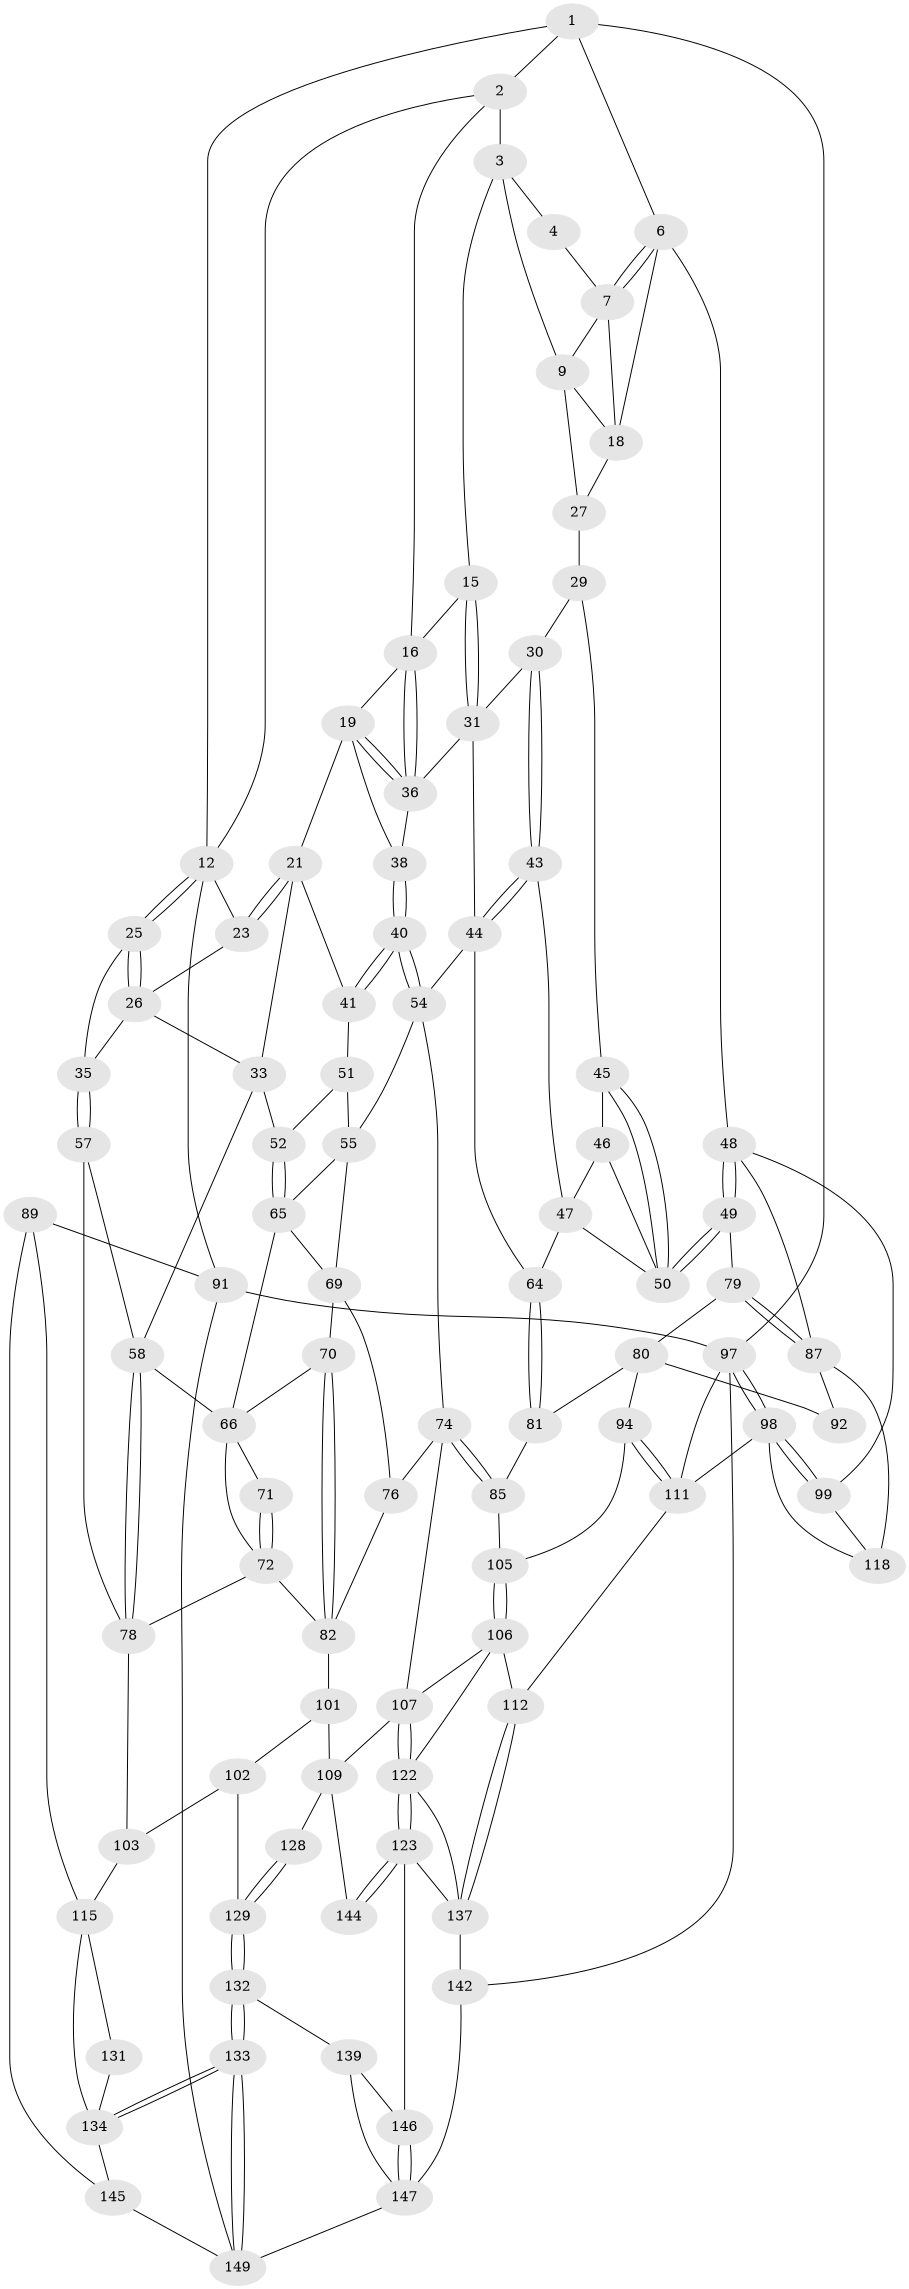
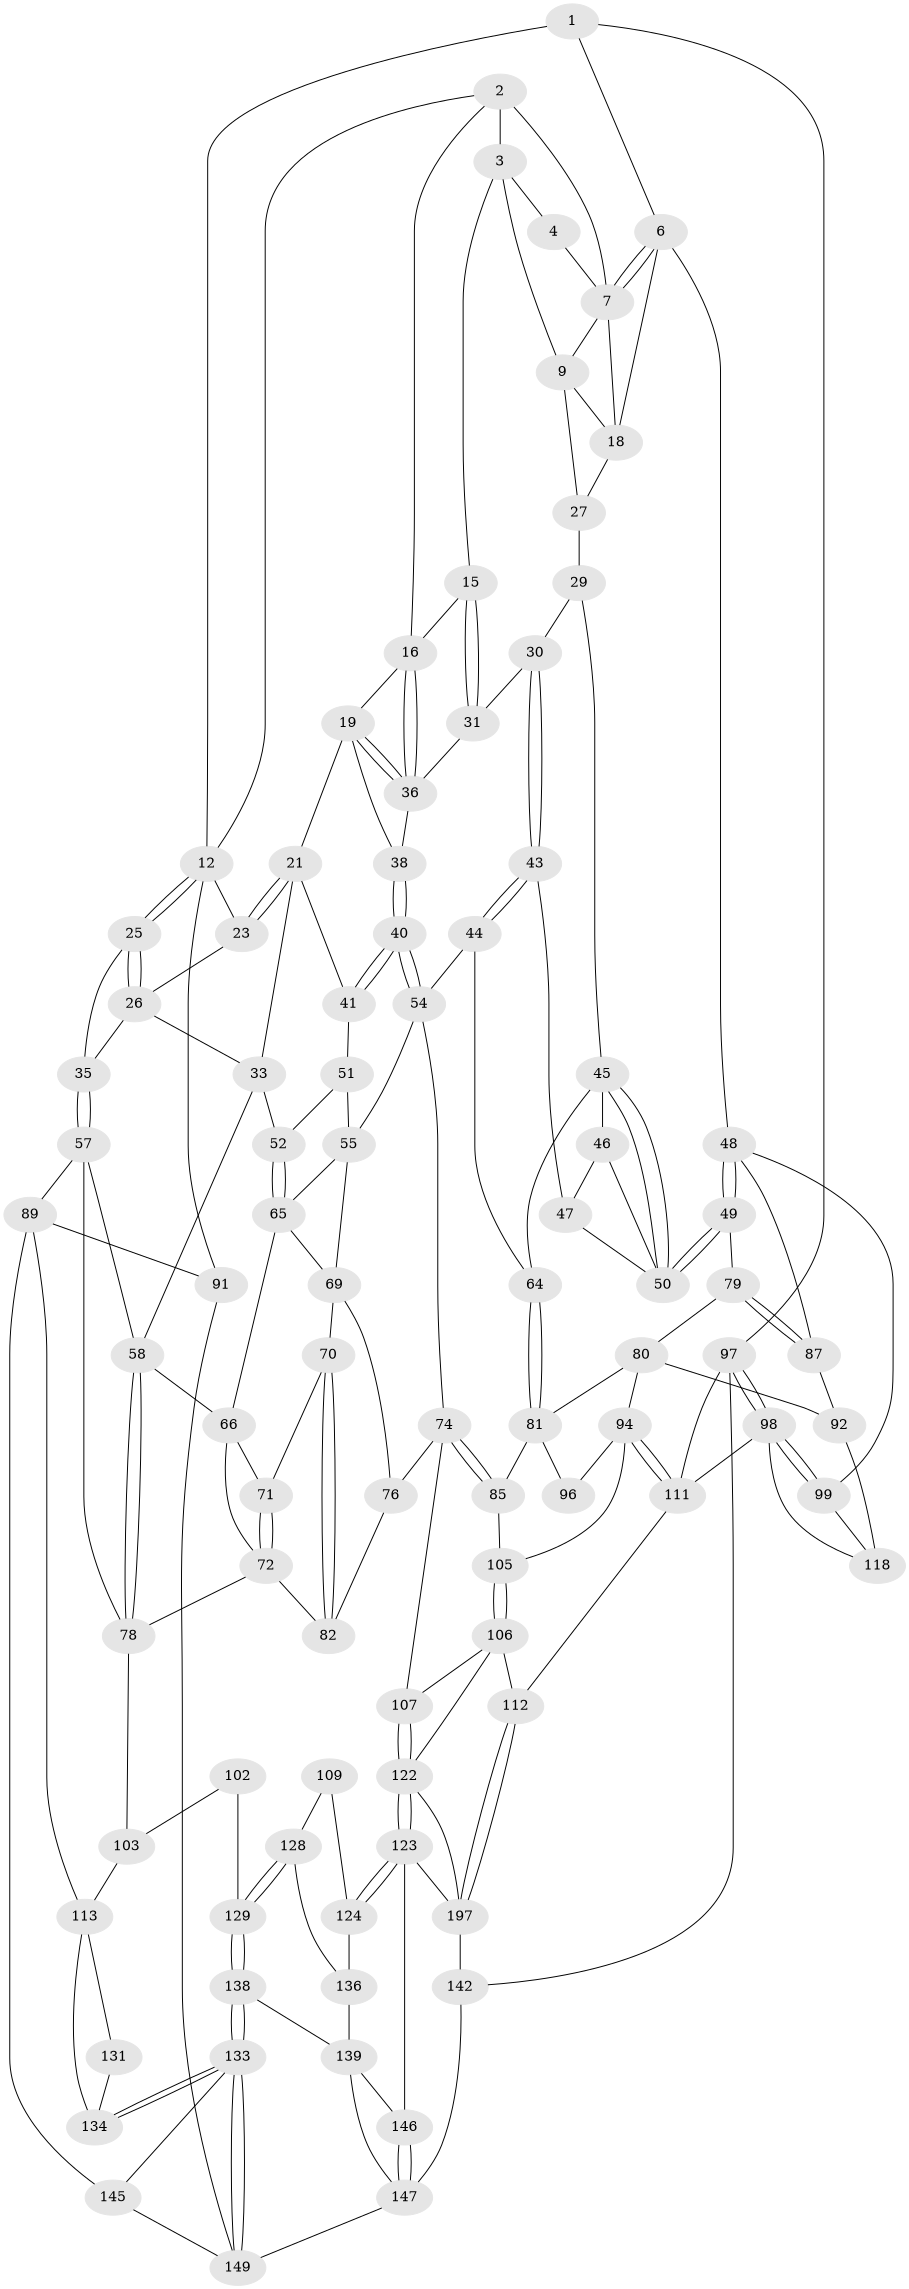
edge "1" -- "2": now "7" -- "2"
edge "31" -- "44": removed
edge "57" -- "89": added
edge "47" -- "64": now "45" -- "64"
edge "91" -- "97": removed
edge "70" -- "66": now "70" -- "71"
edge "87" -- "118": now "92" -- "118"
node "96": added
node "101": removed
edge "107" -- "109": removed
node "115": label "115" -> "113"
node "144": label "144" -> "124"
node "137": label "137" -> "197"
node "132": label "132" -> "138"
node "136": added
edge "134" -- "145": now "133" -- "145"
